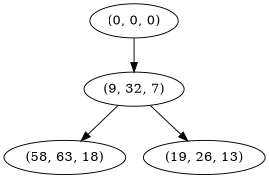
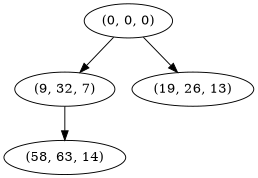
edge "(9, 32, 7)" -> "(19, 26, 13)": now "(0, 0, 0)" -> "(19, 26, 13)"
node "(58, 63, 18)": label "(58, 63, 18)" -> "(58, 63, 14)"
